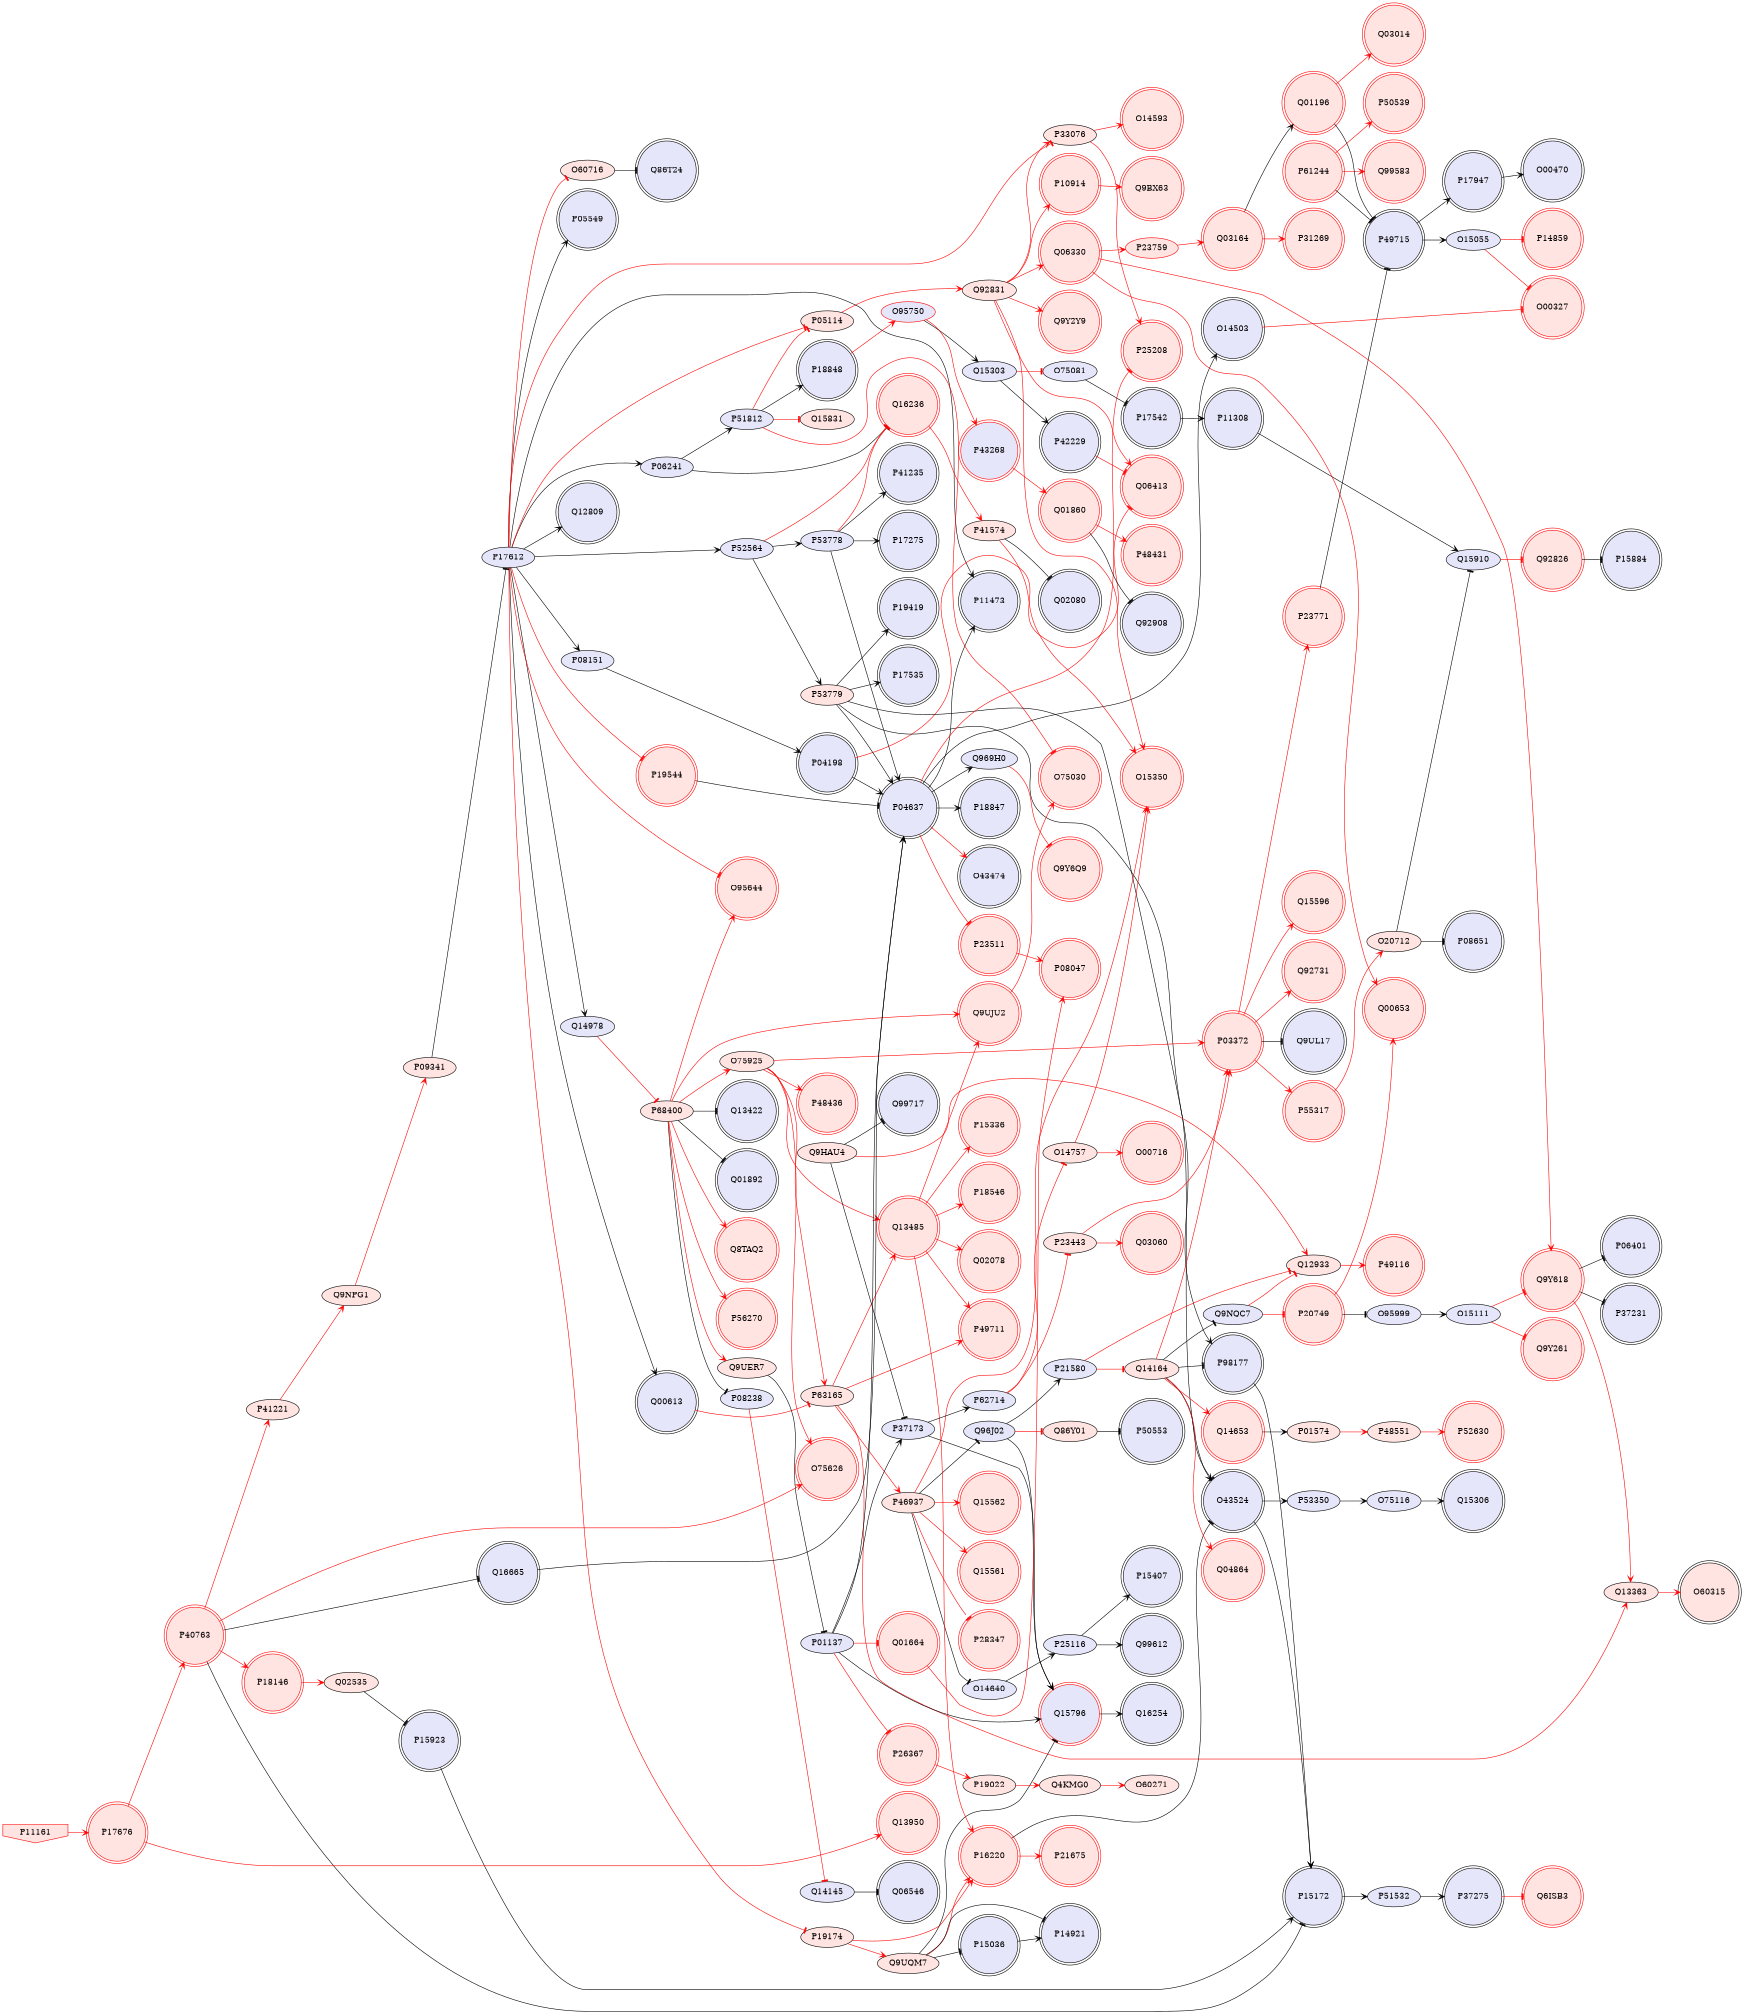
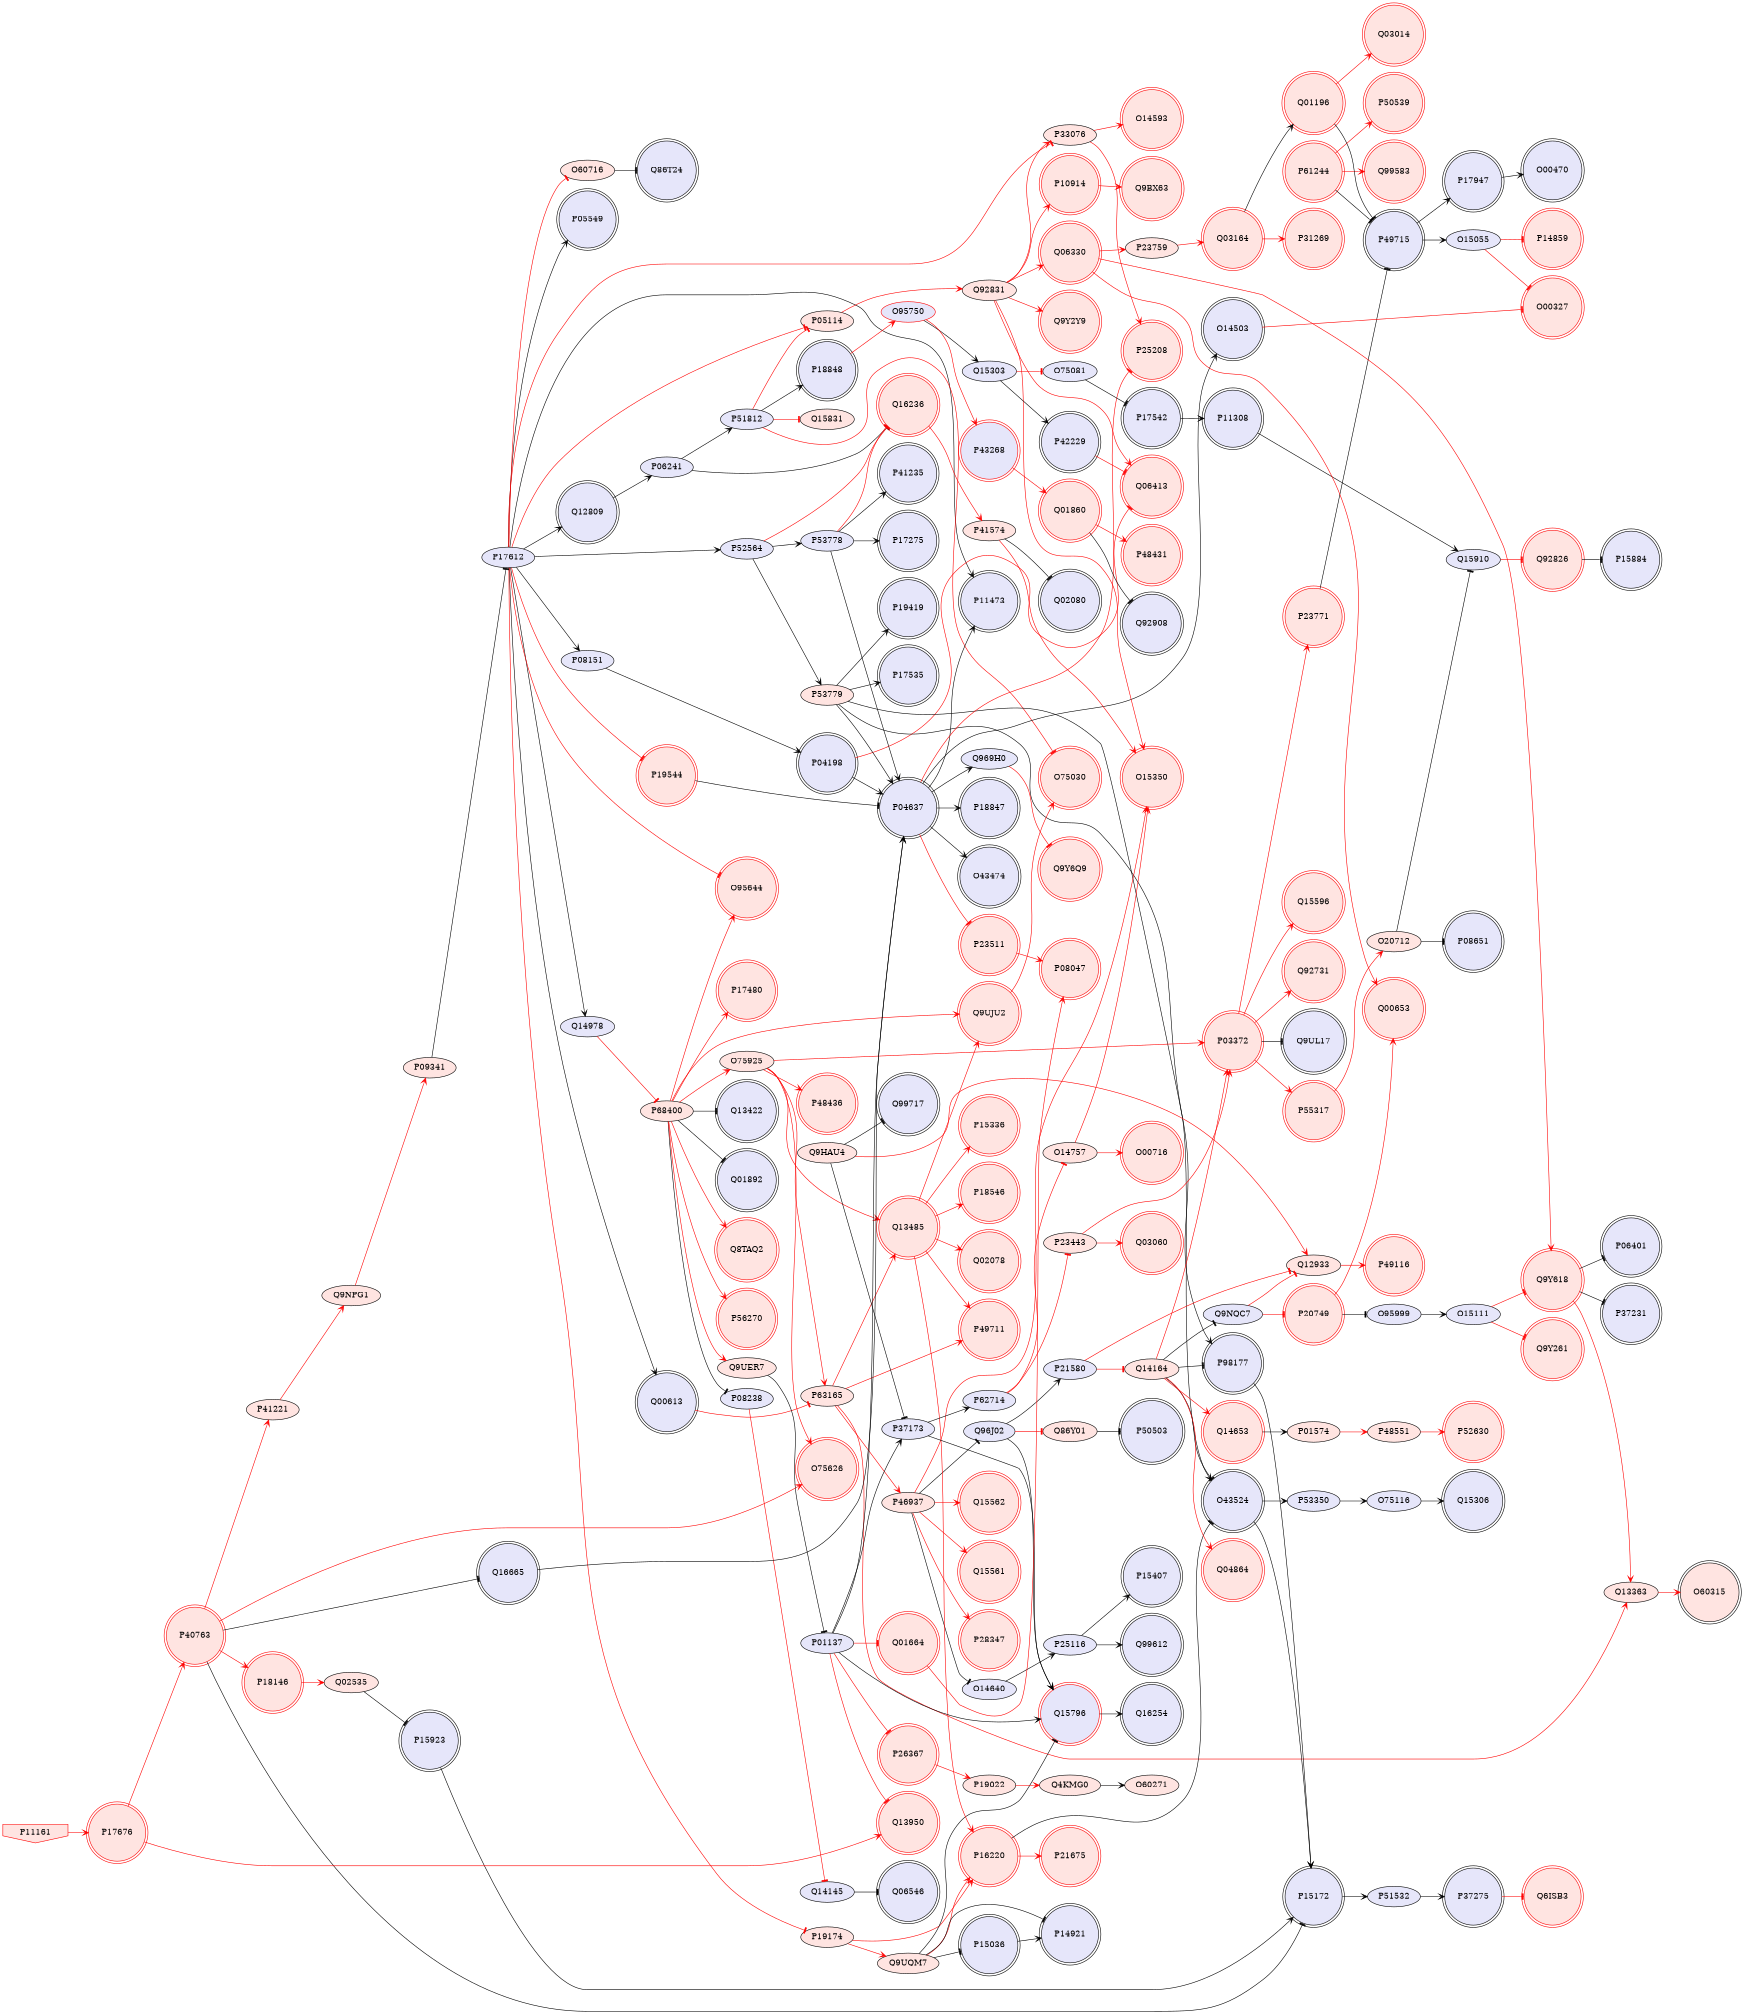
node "P23759": color red -> black
edge "P17612" -> "P06241": now "Q12809" -> "P06241"
edge "P04637" -> "O43474": color red -> black
node "P17480": added
node "P50553": label "P50553" -> "P50503"
edge "P46937" -> "P28347": arrowhead tee -> vee
edge "P01137" -> "Q13950": added
edge "Q4KMG0" -> "O60271": color red -> black
